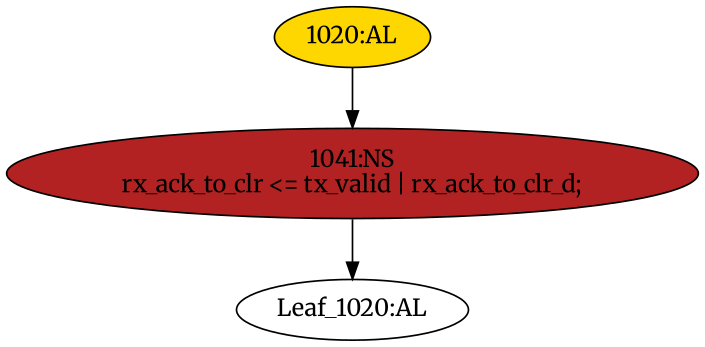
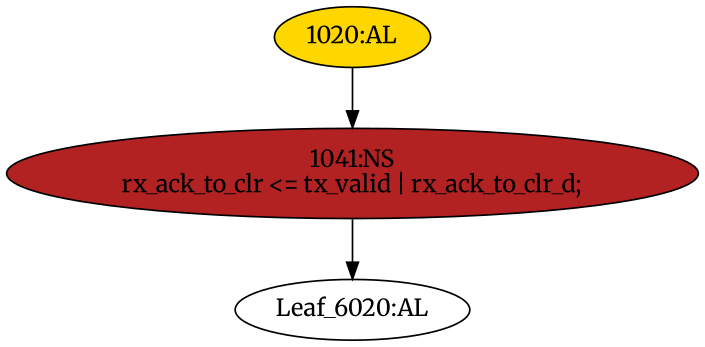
node "Leaf_1020:AL": label "Leaf_1020:AL" -> "Leaf_6020:AL"
